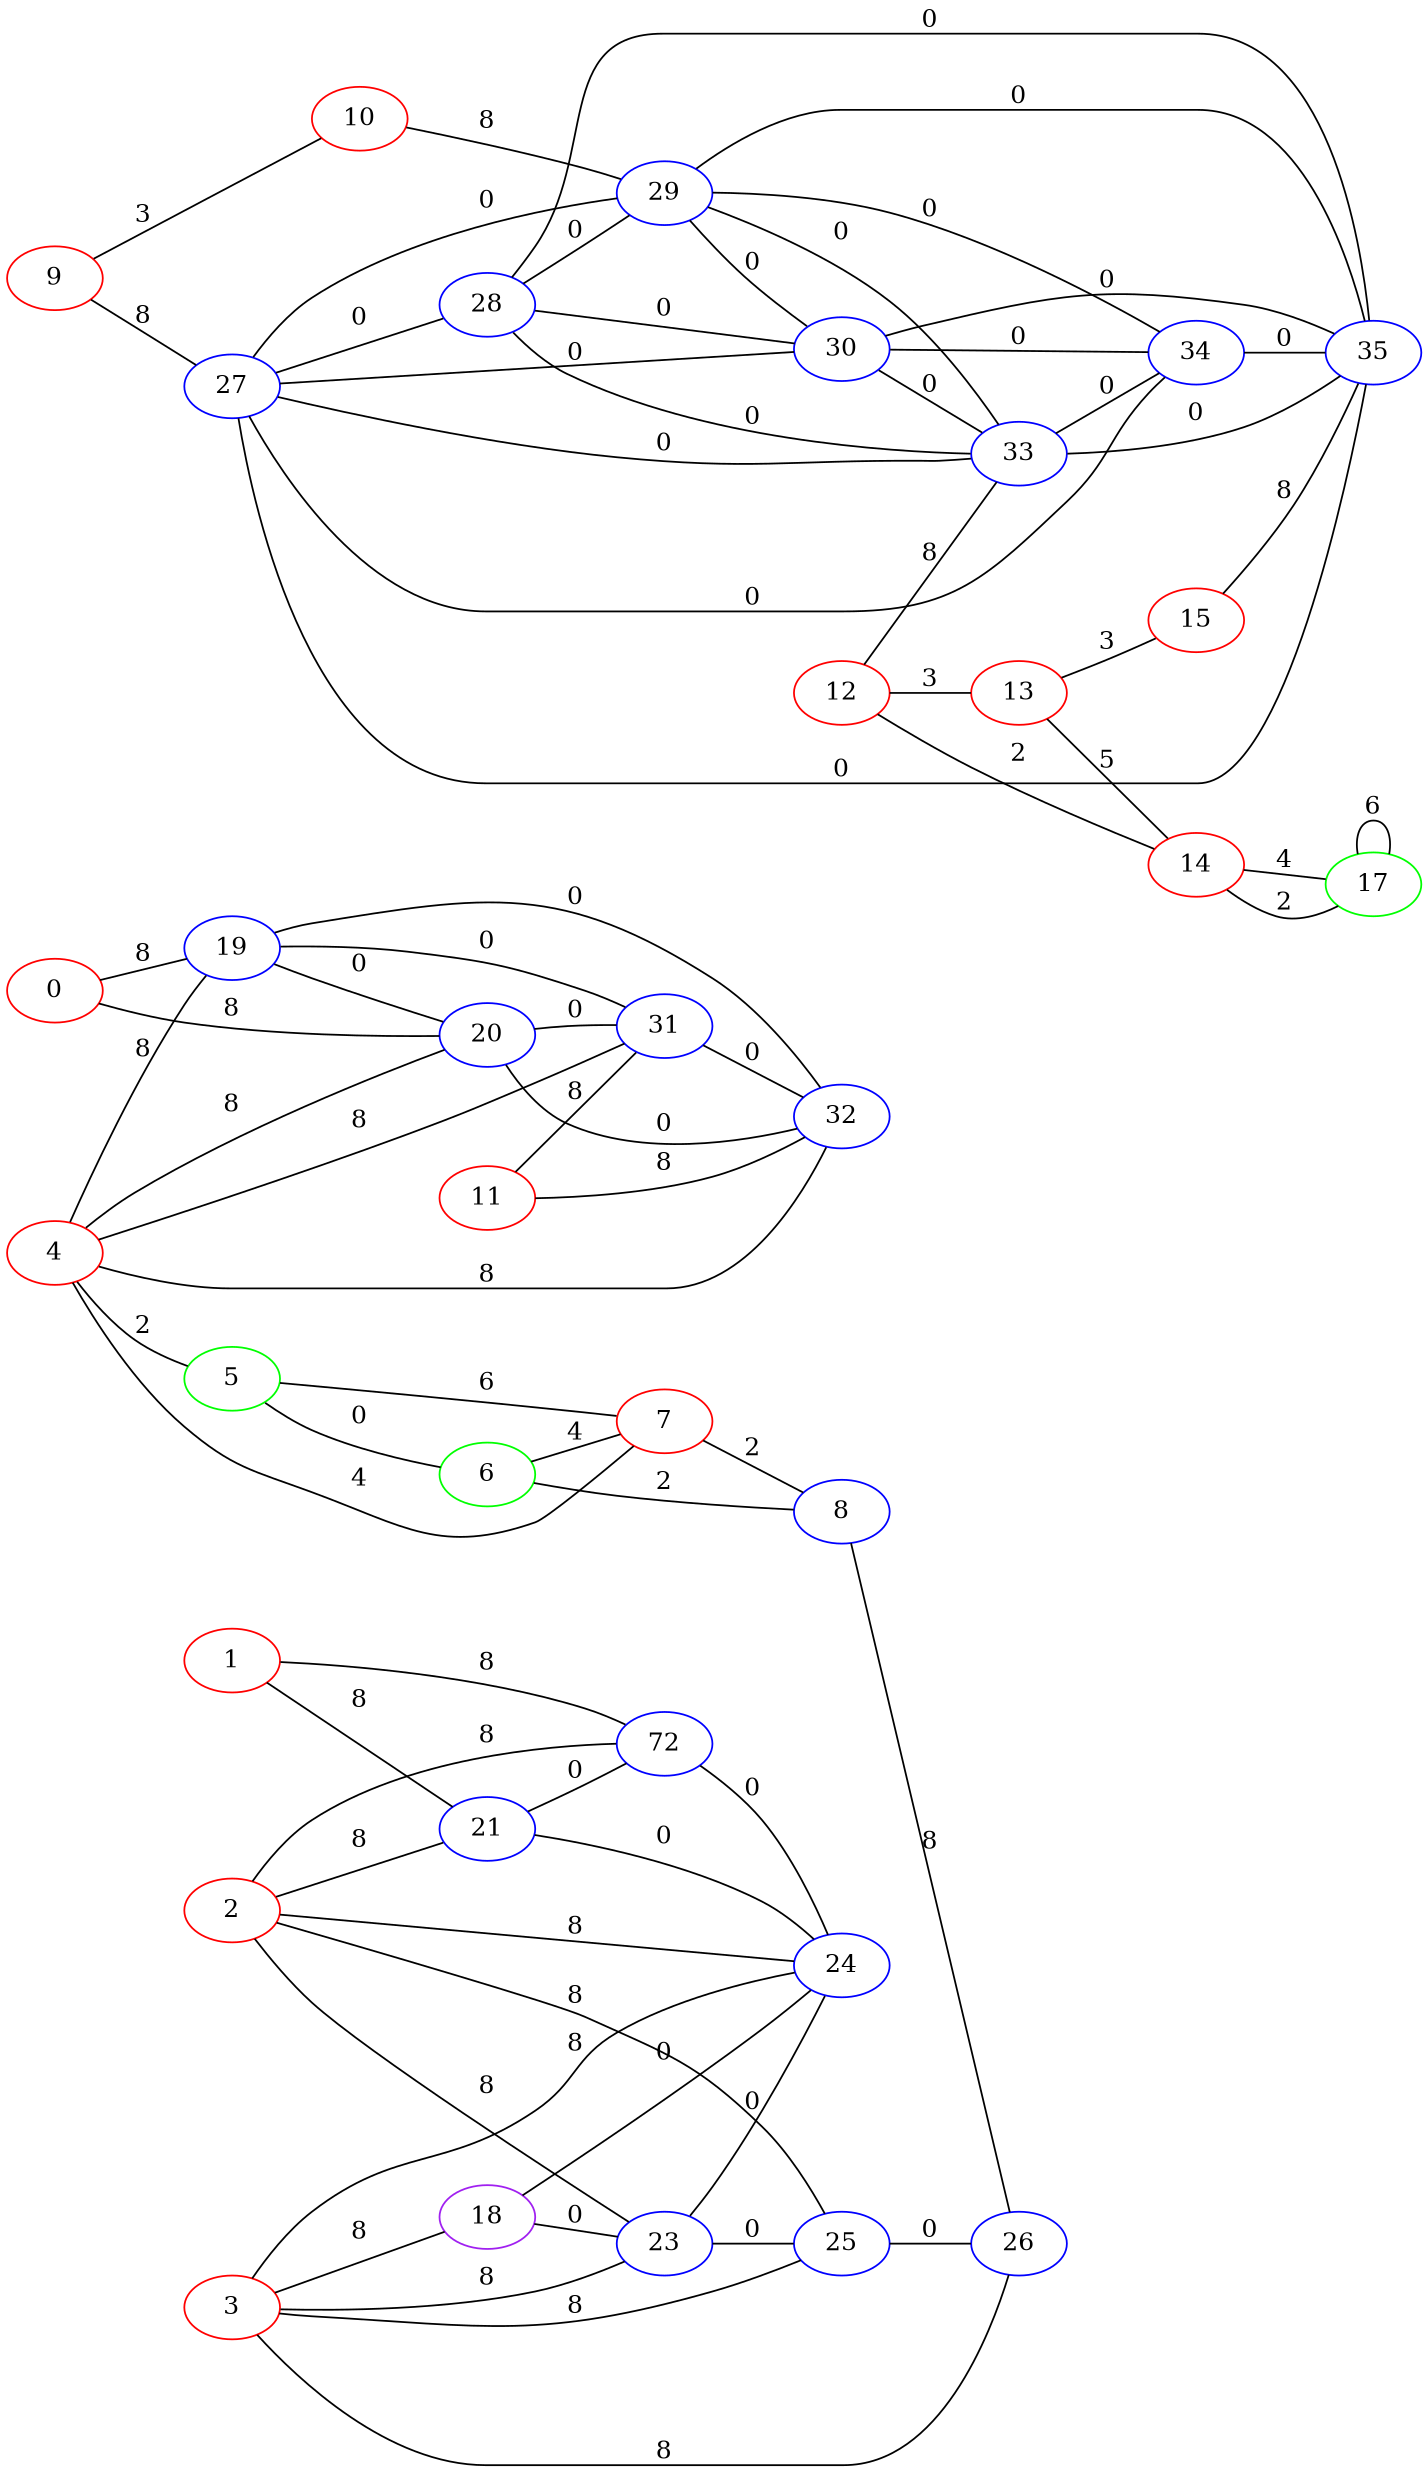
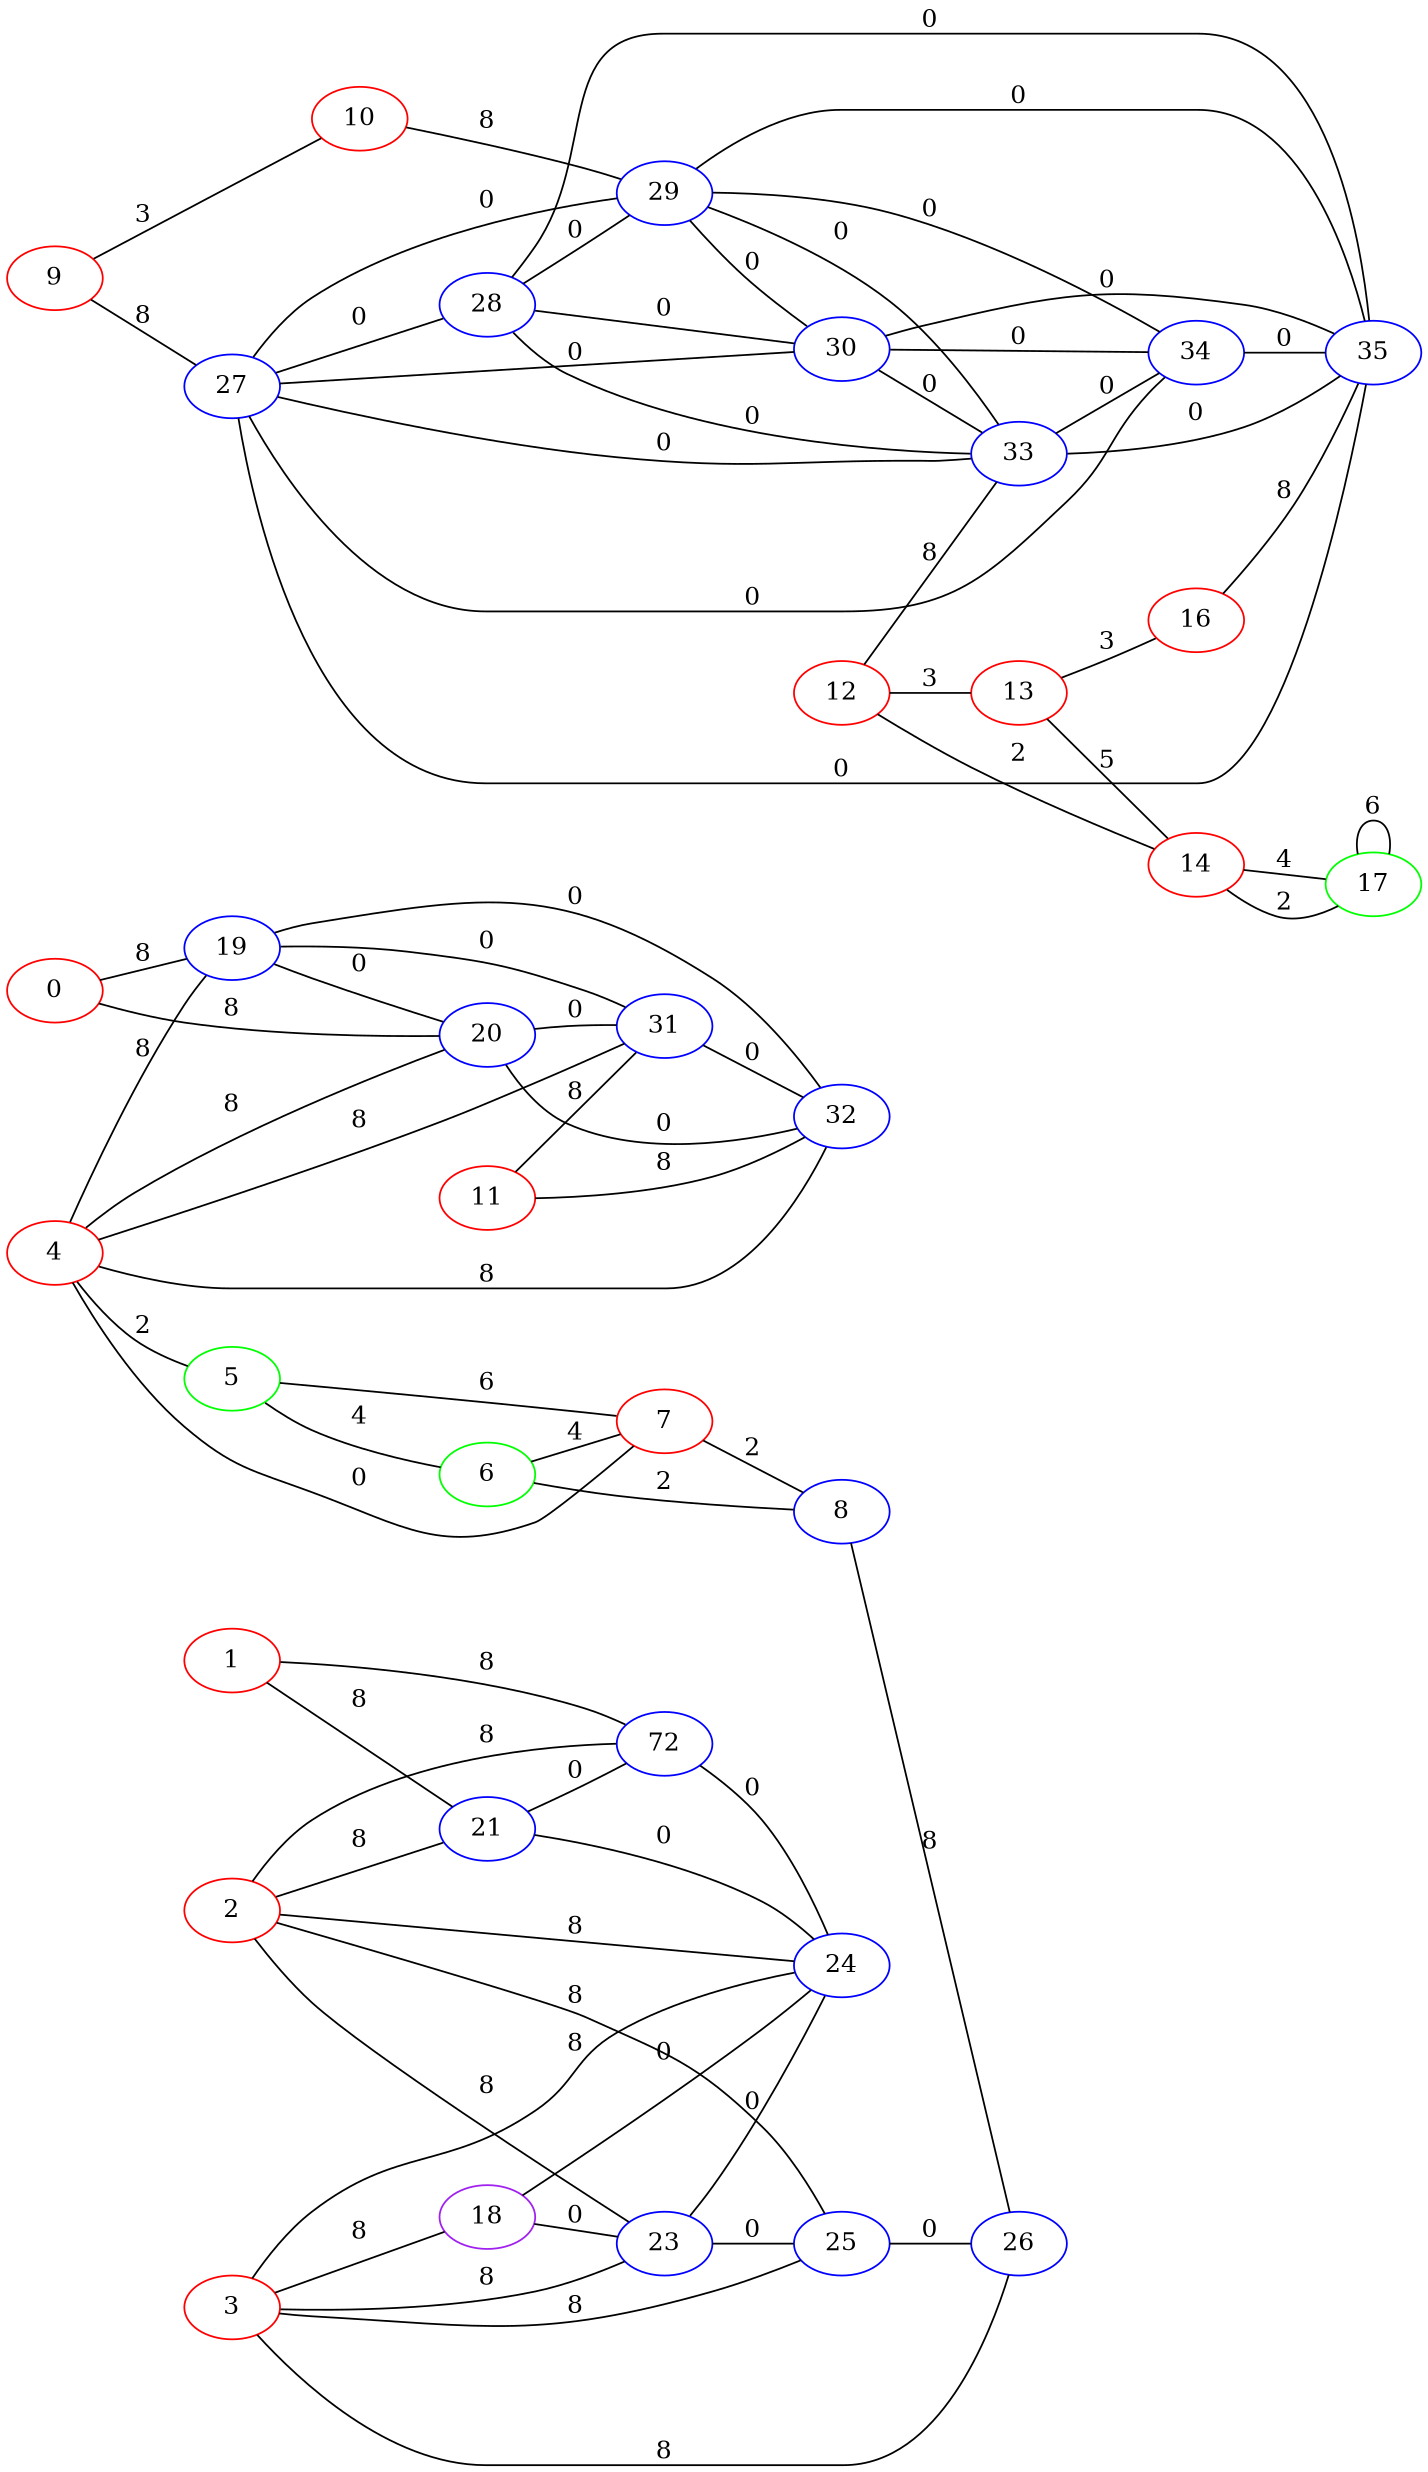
node "15": label "15" -> "16"
edge "5" -- "6": label "0" -> "4"
edge "4" -- "7": label "4" -> "0"
